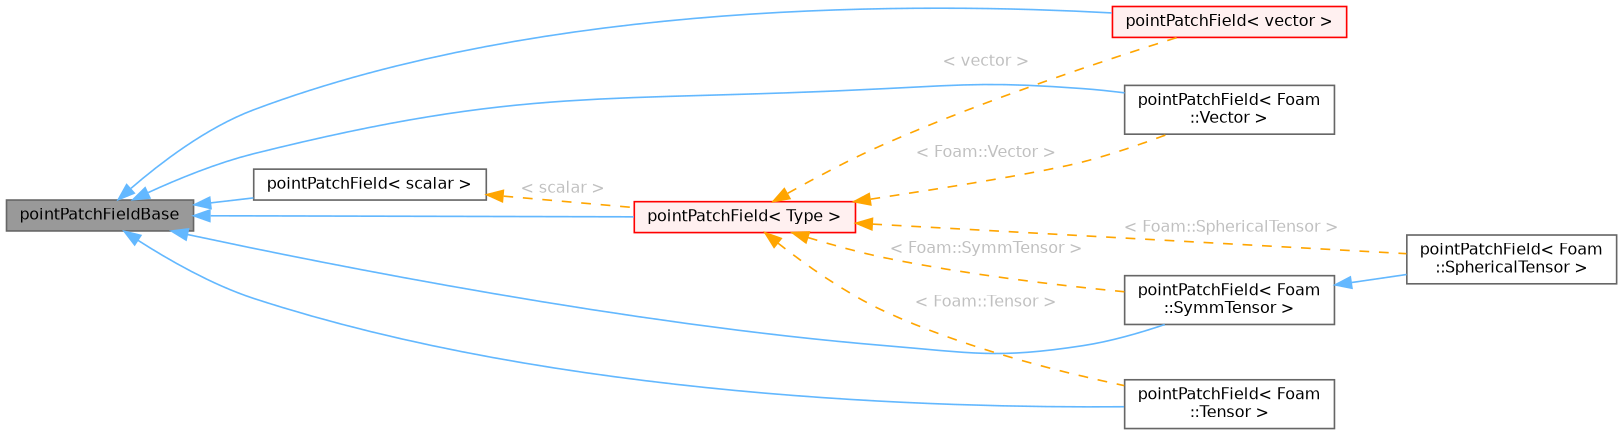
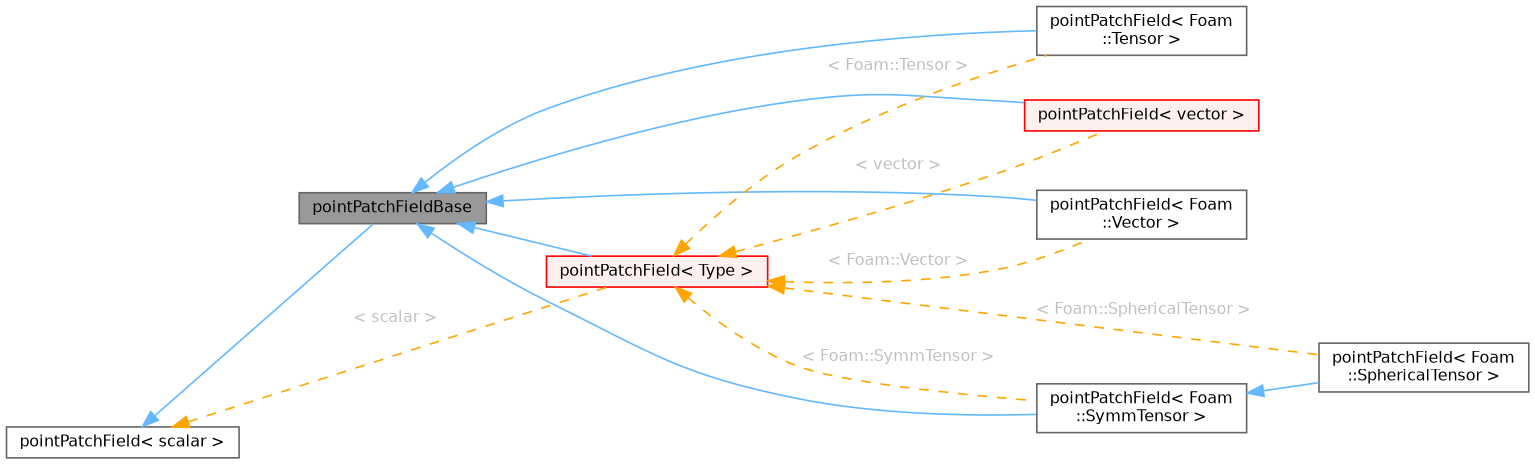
edge "pointPatchField< scalar >" -> "pointPatchFieldBase": reversed
